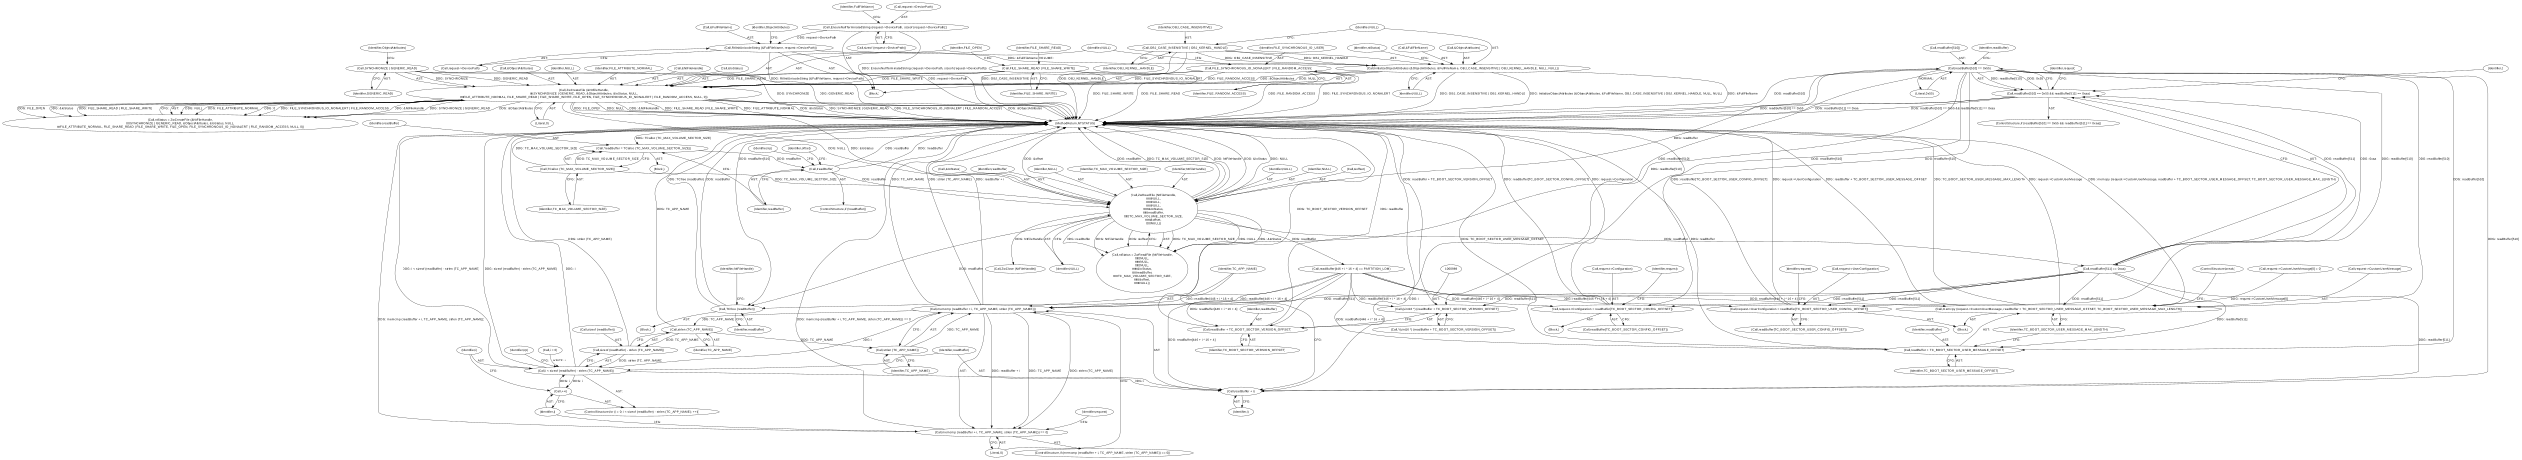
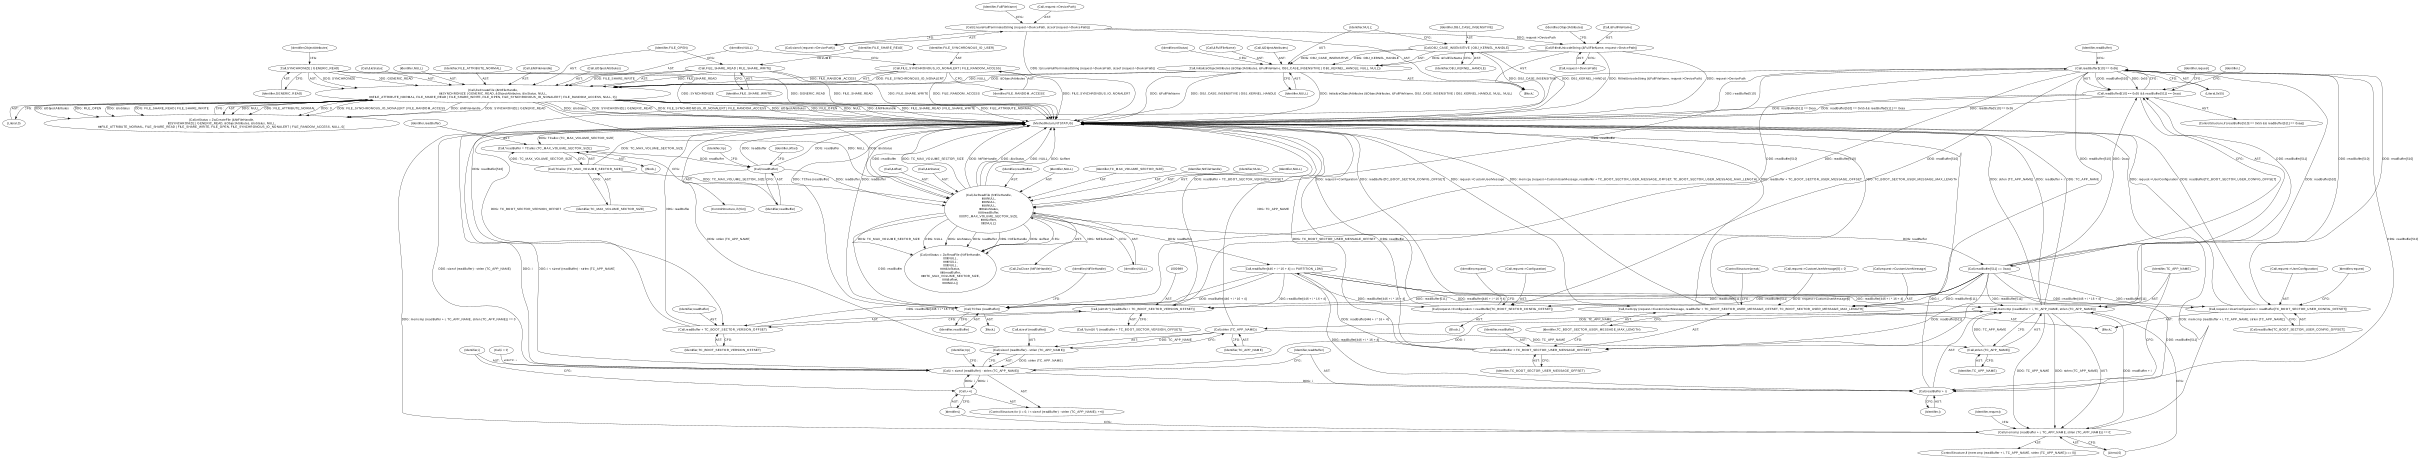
node "(Call,readBuffer[510])": removed
edge "(Call,readBuffer[510] == 0x55)" -> "(Literal,0x55)": label "NORMAL: " -> "CFG: "
node "(ControlStructure,if (!readBuffer))": label "(ControlStructure,if (!readBuffer))" -> "(ControlStructure,if (!for))"
edge "(Call,readBuffer[511] == 0xaa)" -> "(Call,TCfree (readBuffer))": added, label "DDG: readBuffer[511]"
node "(Call,readBuffer[TC_BOOT_SECTOR_CONFIG_OFFSET])": removed
edge "(Call,readBuffer[446 + i * 16 + 4] == PARTITION_LDM)" -> "(Call,readBuffer + TC_BOOT_SECTOR_USER_MESSAGE_OFFSET)": reversed
